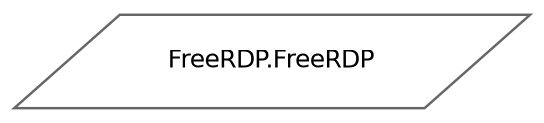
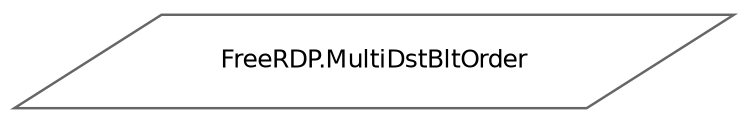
node "FreeRDP.FreeRDP": label "FreeRDP.FreeRDP" -> "FreeRDP.MultiDstBltOrder"
